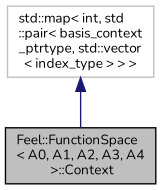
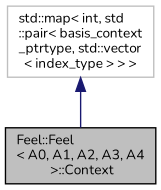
node "Feel::FunctionSpace < A0, A1, A2, A3, A4 >::Context": label "Feel::FunctionSpace < A0, A1, A2, A3, A4 >::Context" -> "Feel::Feel < A0, A1, A2, A3, A4 >::Context"
